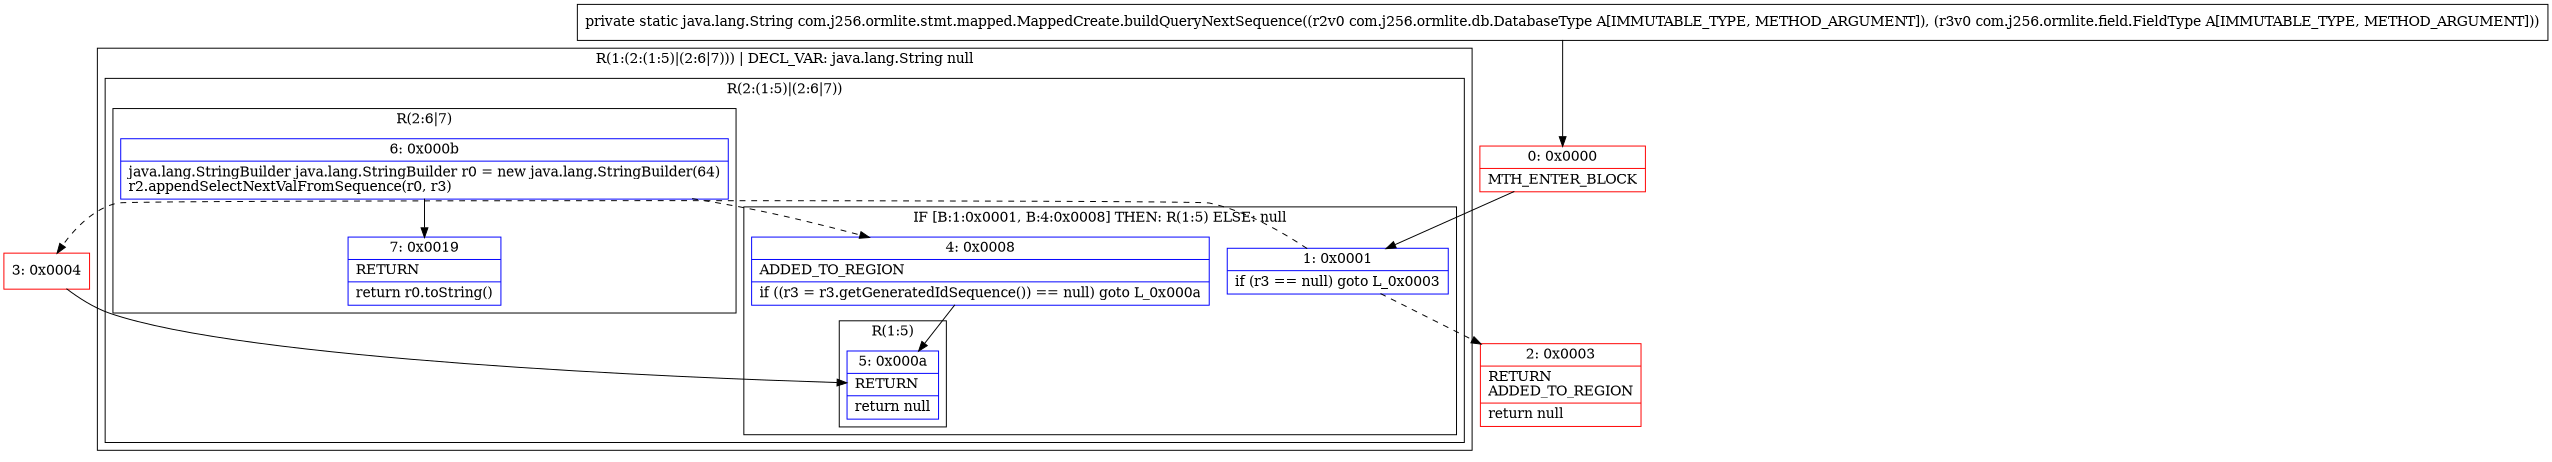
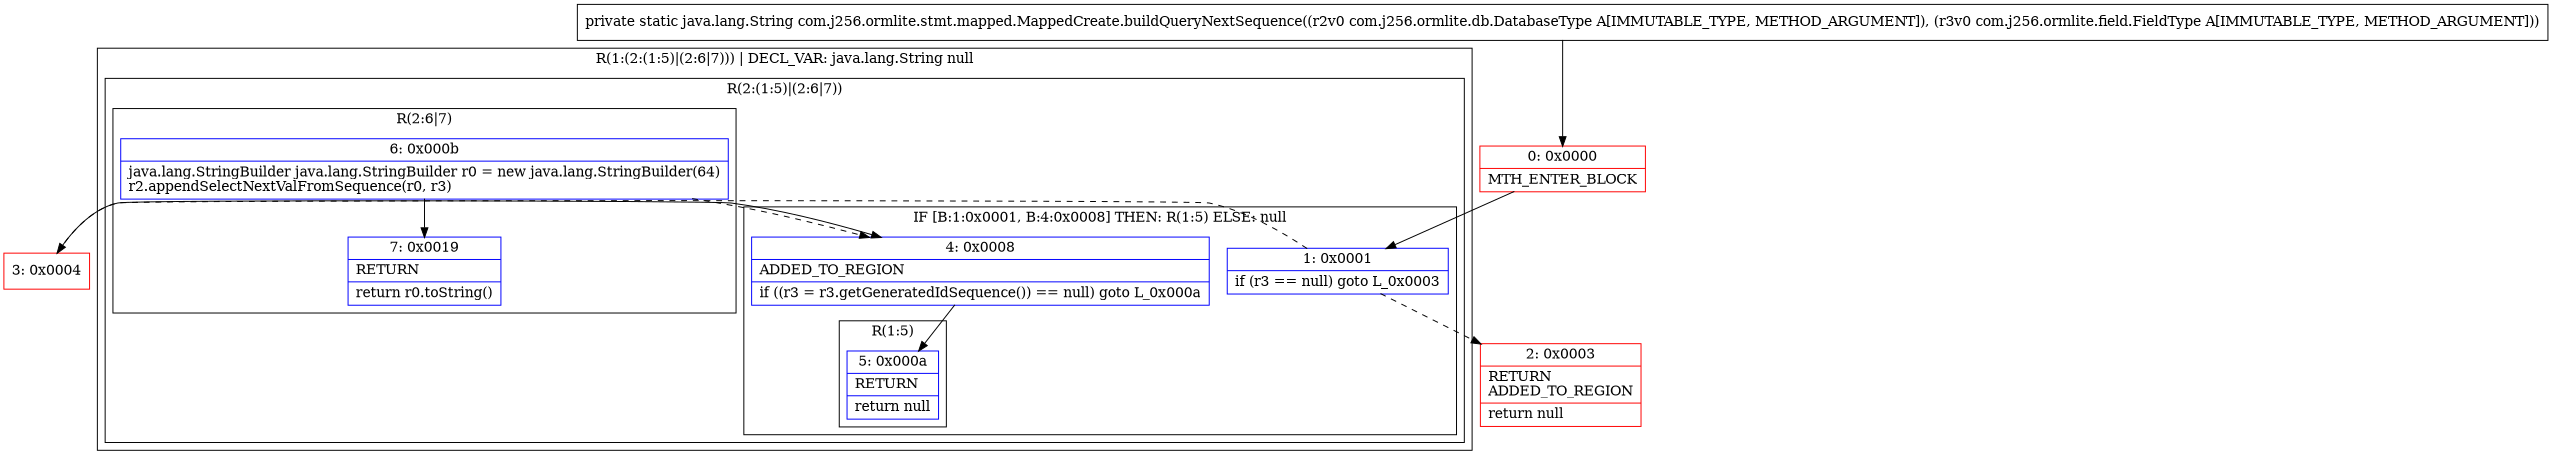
edge "3: 0x0004" -> "5: 0x000a": now "3: 0x0004" -> "4: 0x0008"
